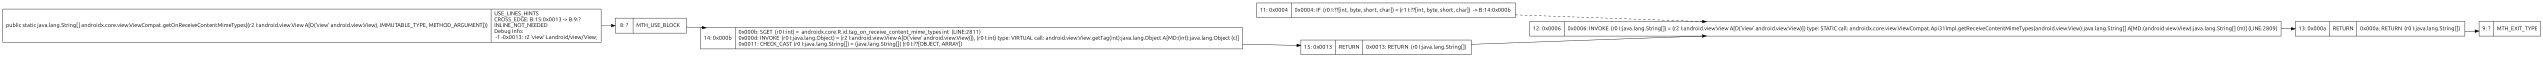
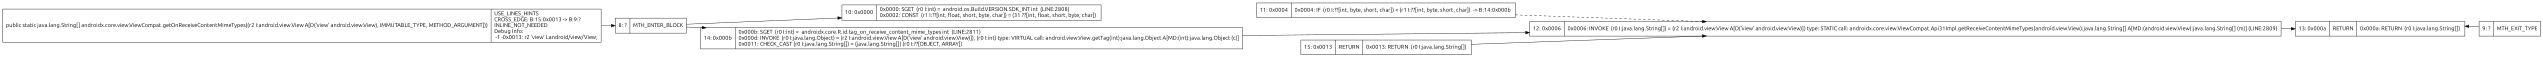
node "10: 0x0000": added
node "8: ?": text "MTH_USE_BLOCK" -> "MTH_ENTER_BLOCK"
edge "13: 0x000a" -> "9: ?": reversed
edge "14: 0x000b" -> "15: 0x0013": now "14: 0x000b" -> "12: 0x0006"
